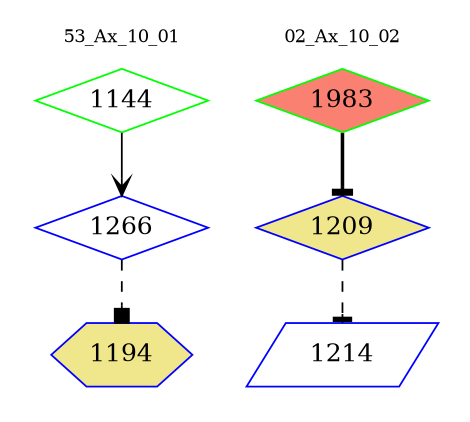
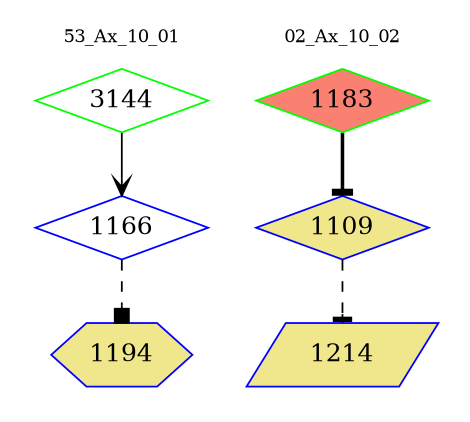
node "1144": label "1144" -> "3144"
node "1983": label "1983" -> "1183"
node "1266": label "1266" -> "1166"
node "1209": label "1209" -> "1109"
node "1214": fillcolor white -> khaki
